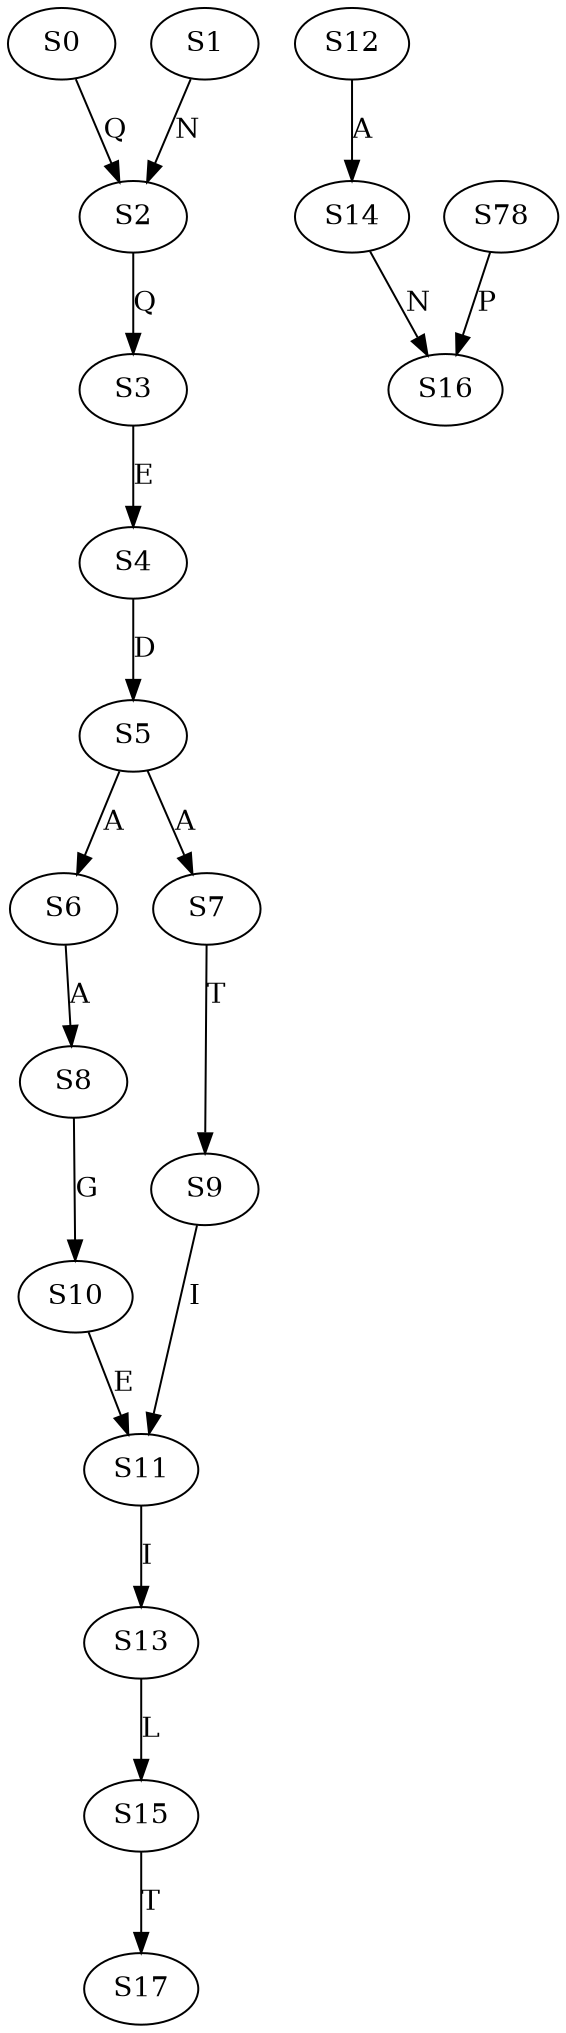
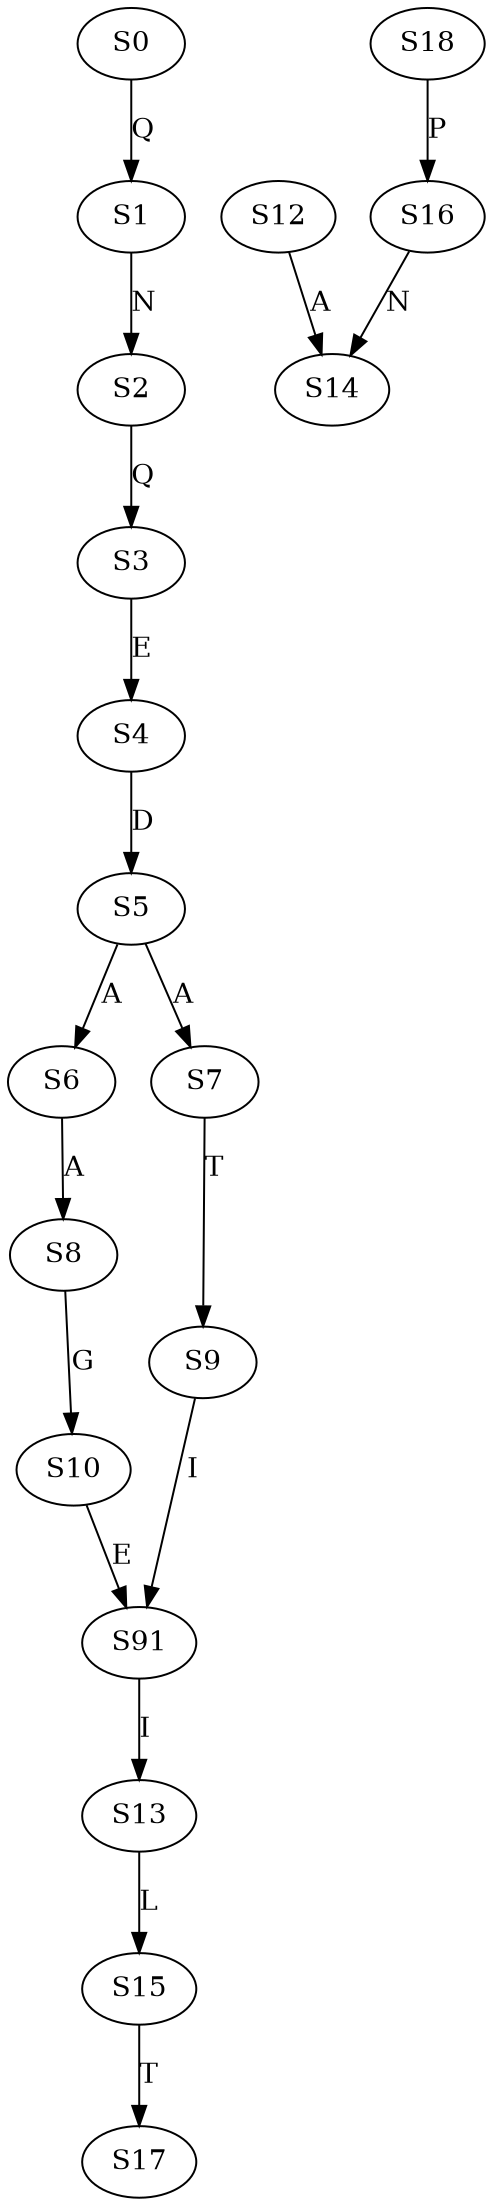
edge "S0" -> "S2": now "S0" -> "S1"
node "S78": label "S78" -> "S18"
edge "S14" -> "S16": reversed
node "S11": label "S11" -> "S91"
